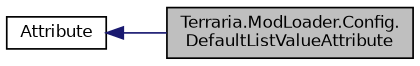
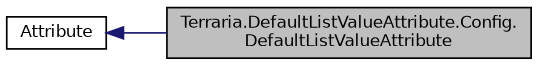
node "Terraria.ModLoader.Config. DefaultListValueAttribute": label "Terraria.ModLoader.Config. DefaultListValueAttribute" -> "Terraria.DefaultListValueAttribute.Config. DefaultListValueAttribute"
